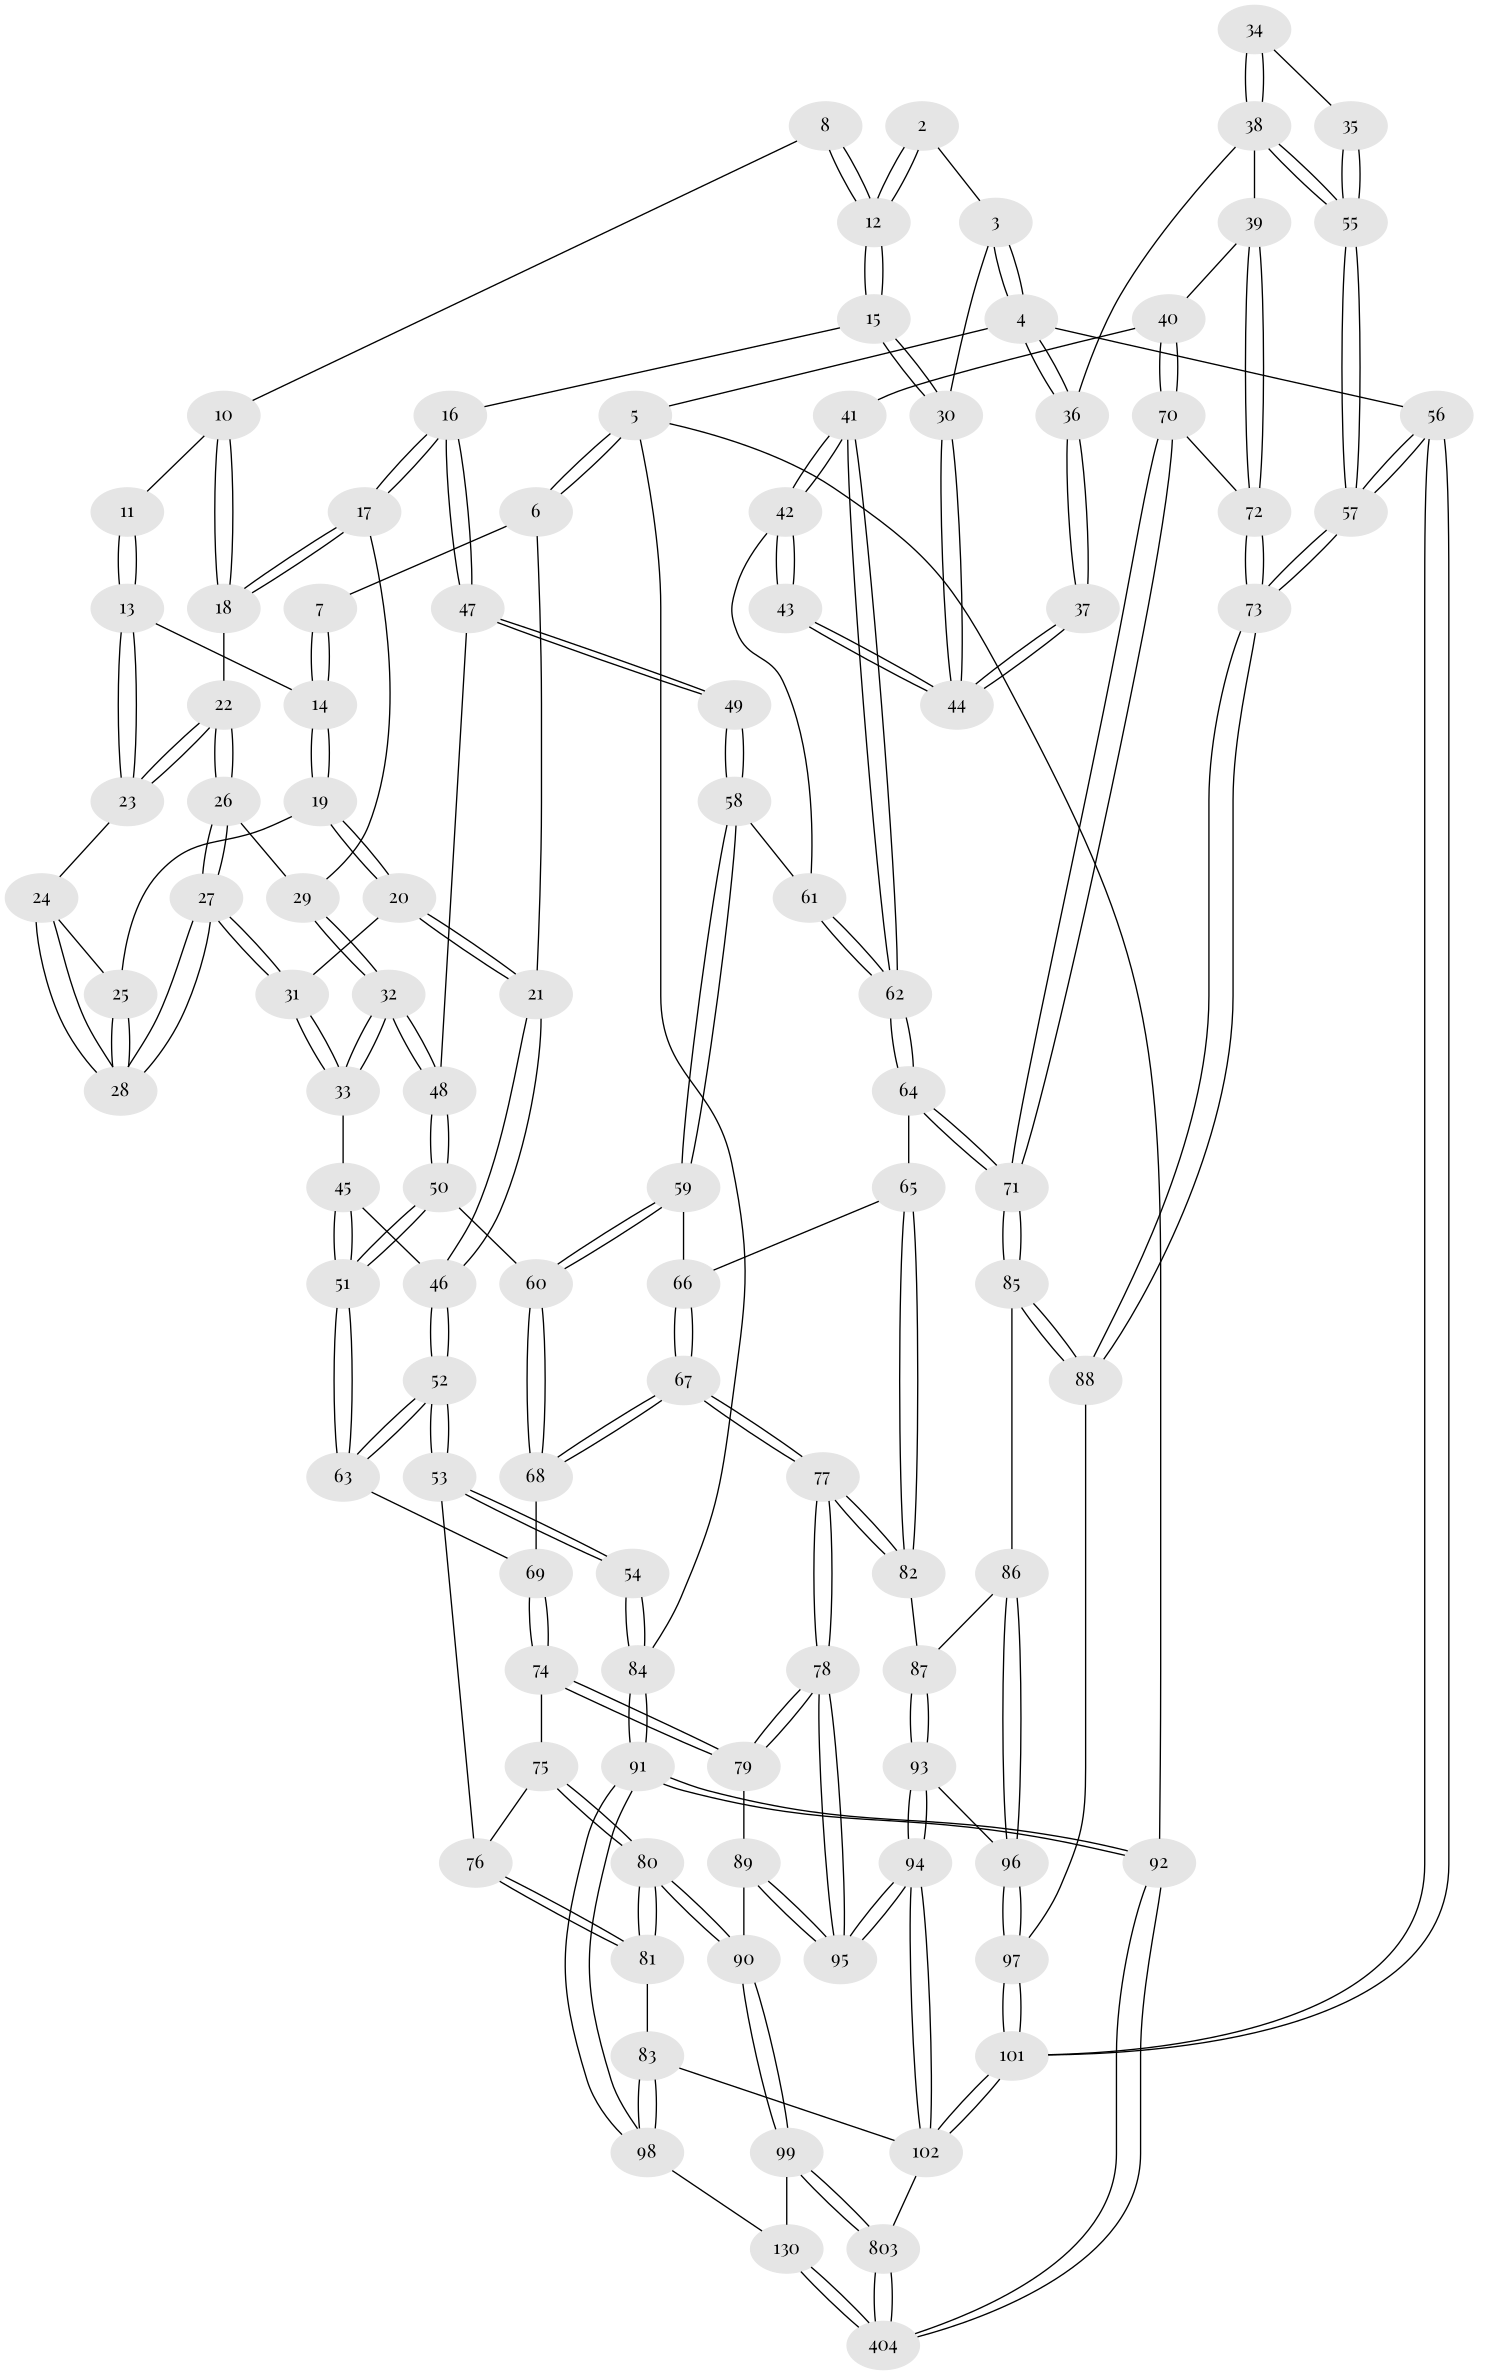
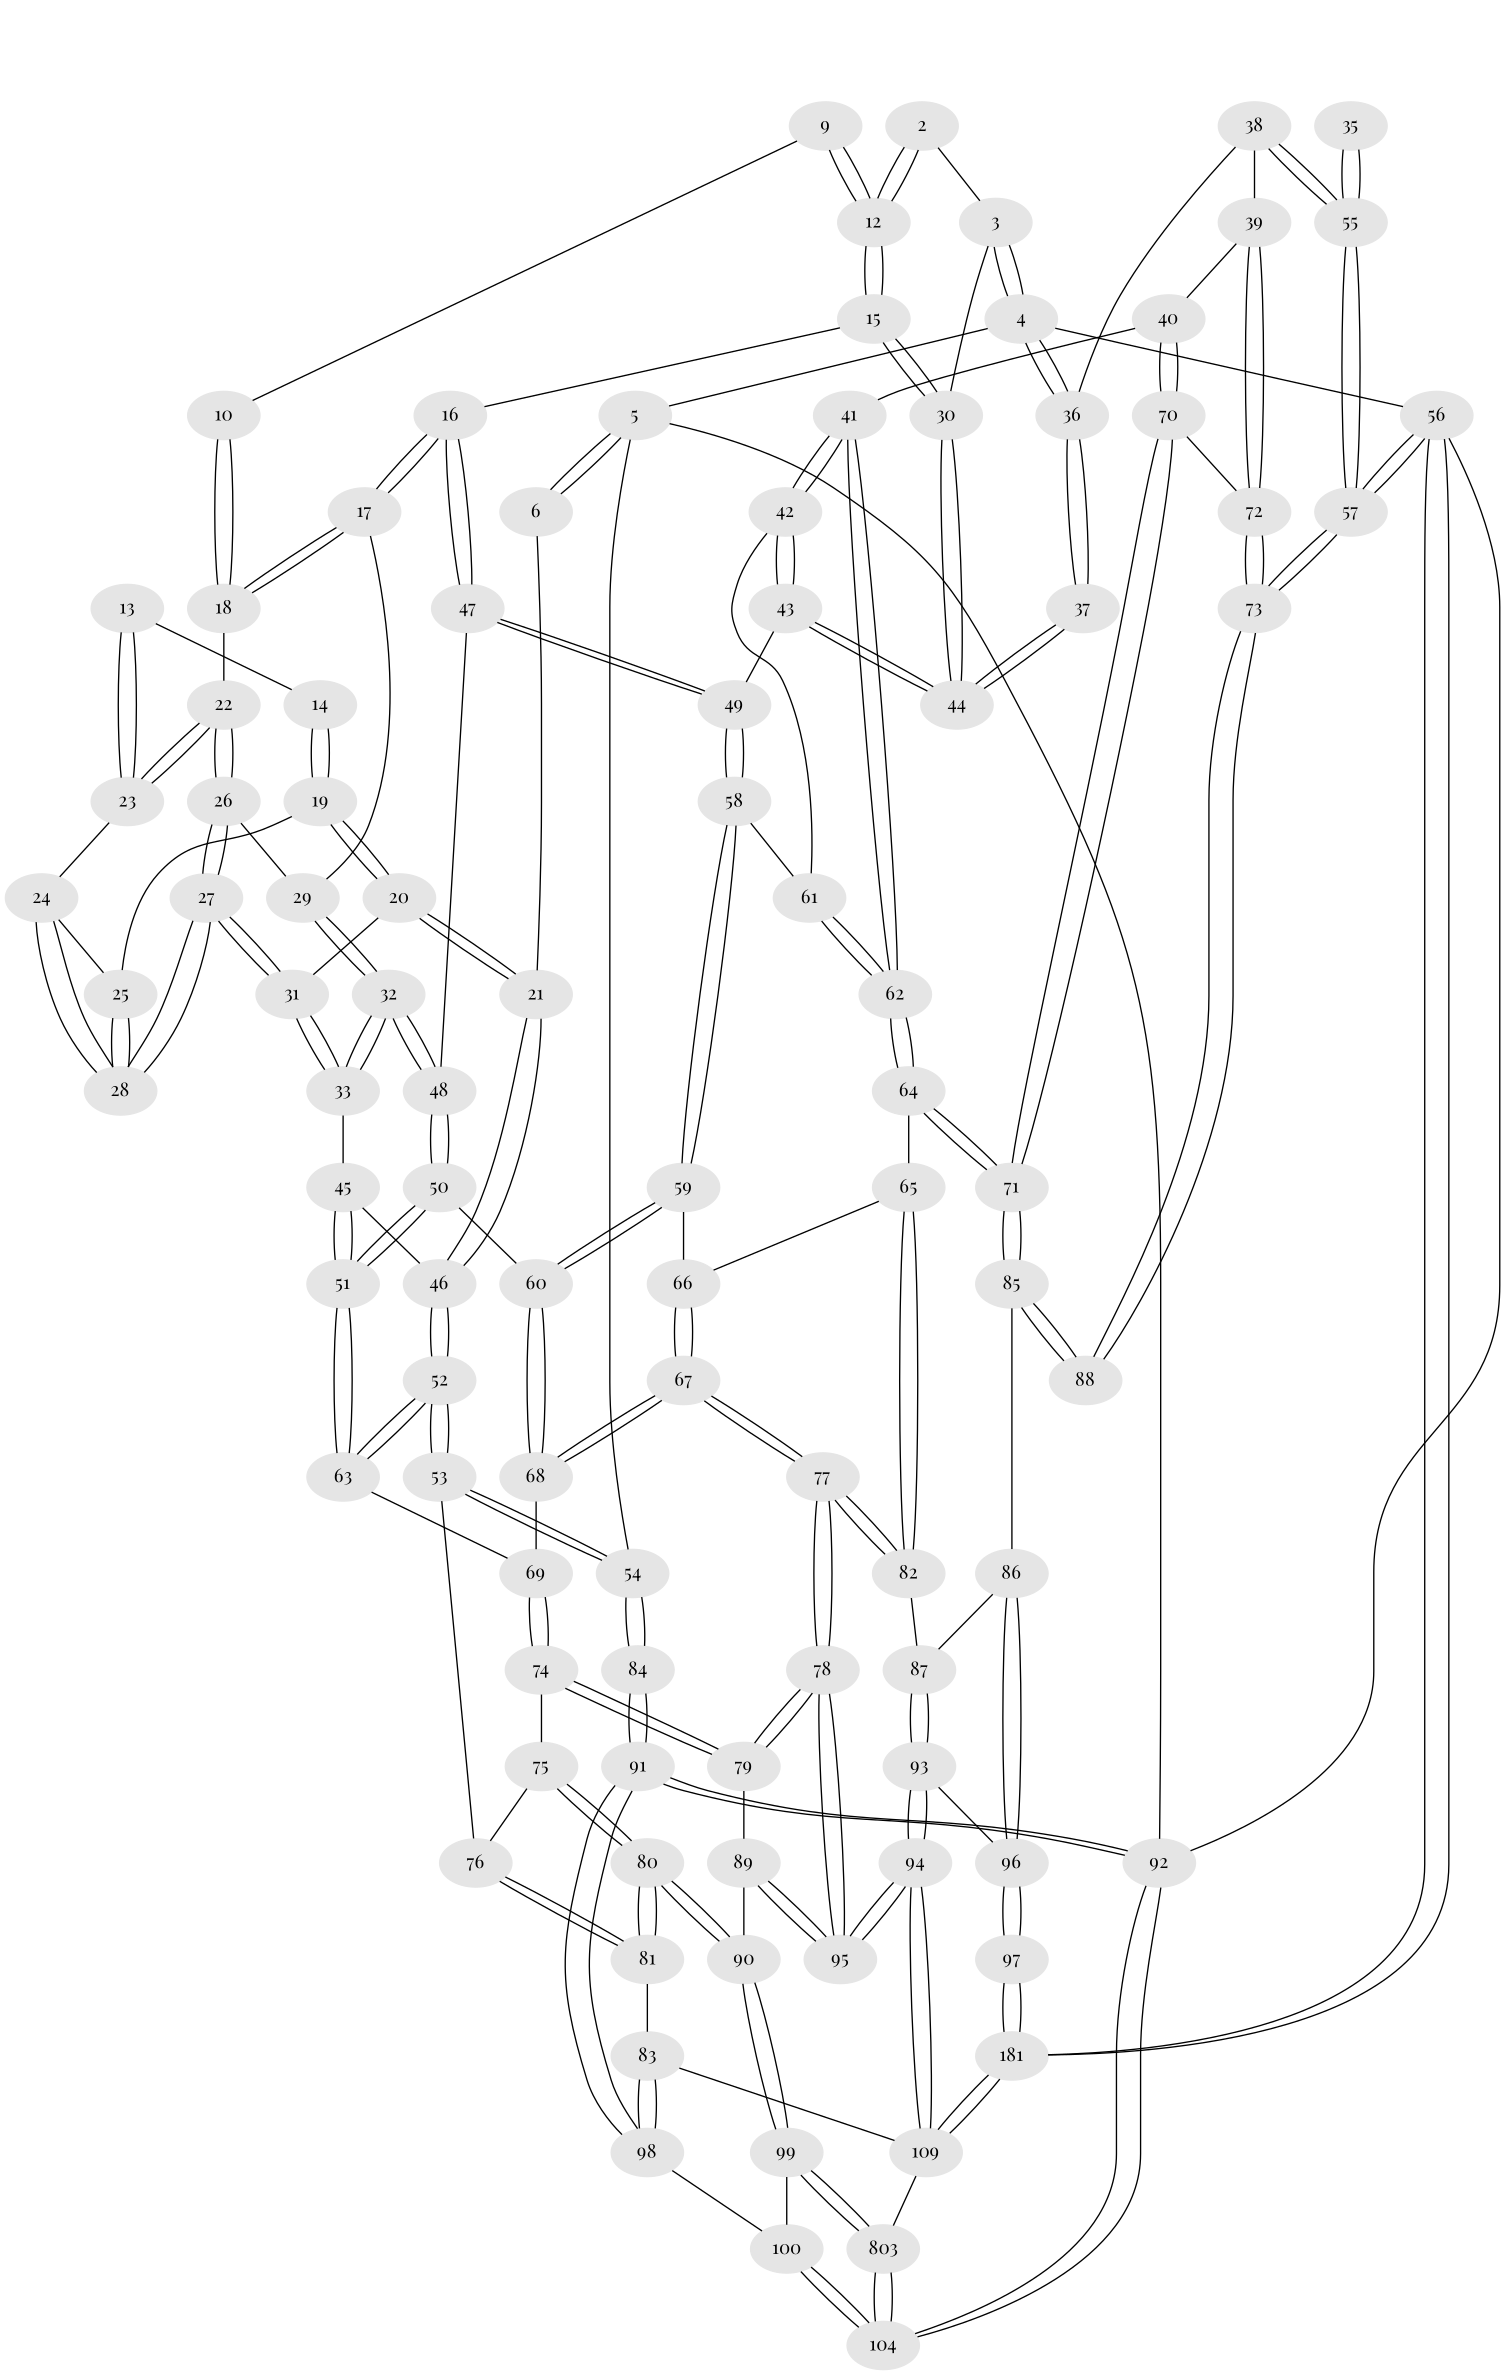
node "34": removed
node "8": label "8" -> "9"
node "11": removed
node "7": removed
edge "43" -- "49": added
edge "5" -- "84": now "5" -- "54"
edge "56" -- "92": added
edge "88" -- "97": removed
node "101": label "101" -> "181"
node "102": label "102" -> "109"
node "130": label "130" -> "100"
node "404": label "404" -> "104"
